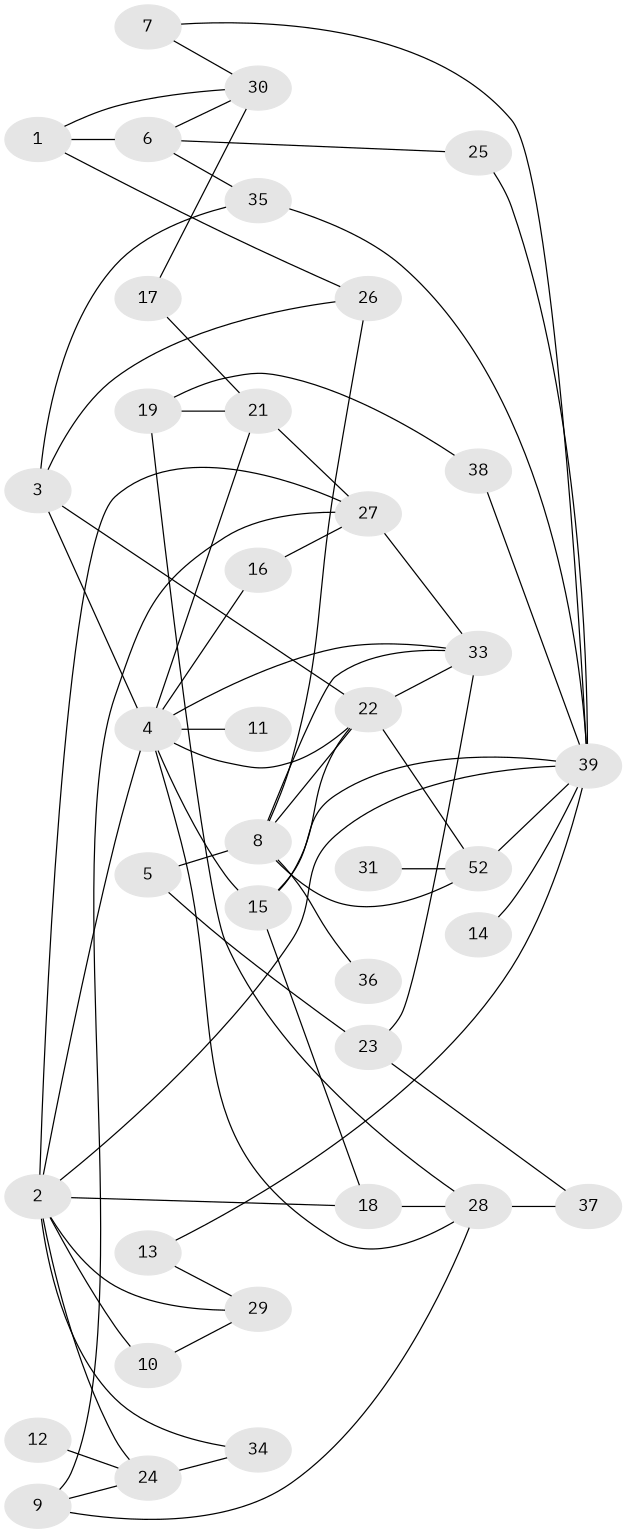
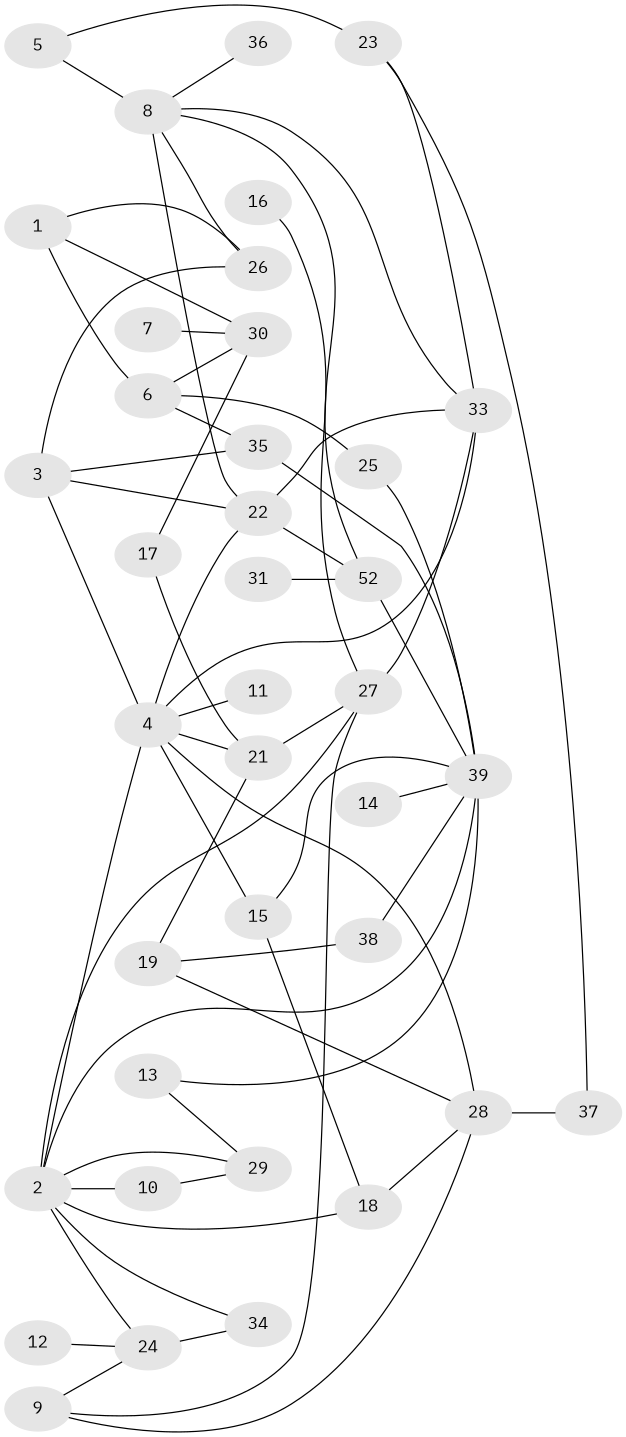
edge "7" -- "39": removed
edge "16" -- "4": removed
edge "22" -- "15": removed
